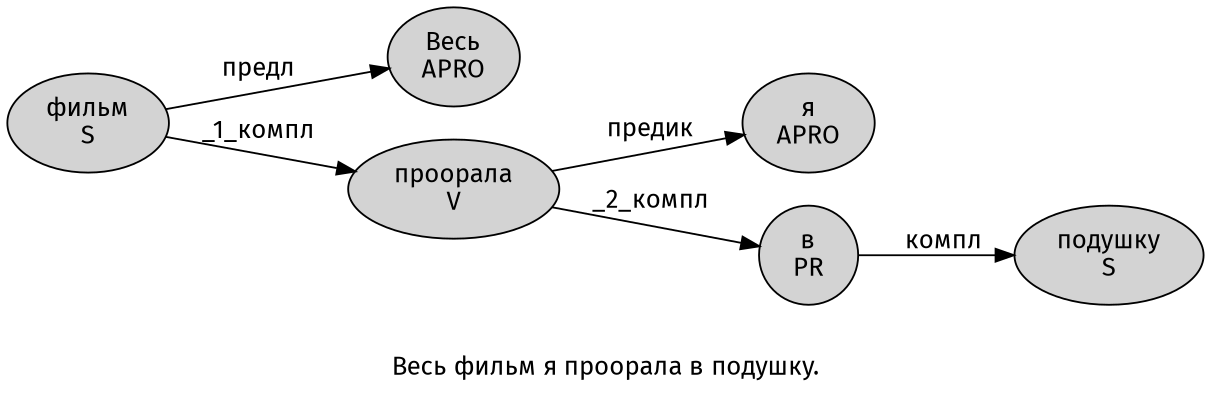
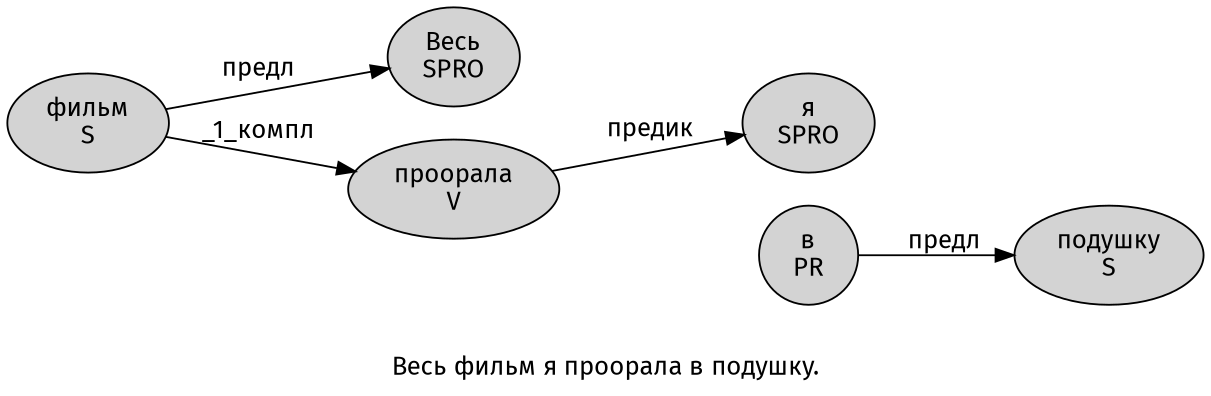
node "Весь APRO": label "Весь APRO" -> "Весь SPRO"
node "я APRO": label "я APRO" -> "я SPRO"
edge "проорала V" -> "в PR": removed, label "_2_компл"
edge "в PR" -> "подушку S": label "компл" -> "предл"
